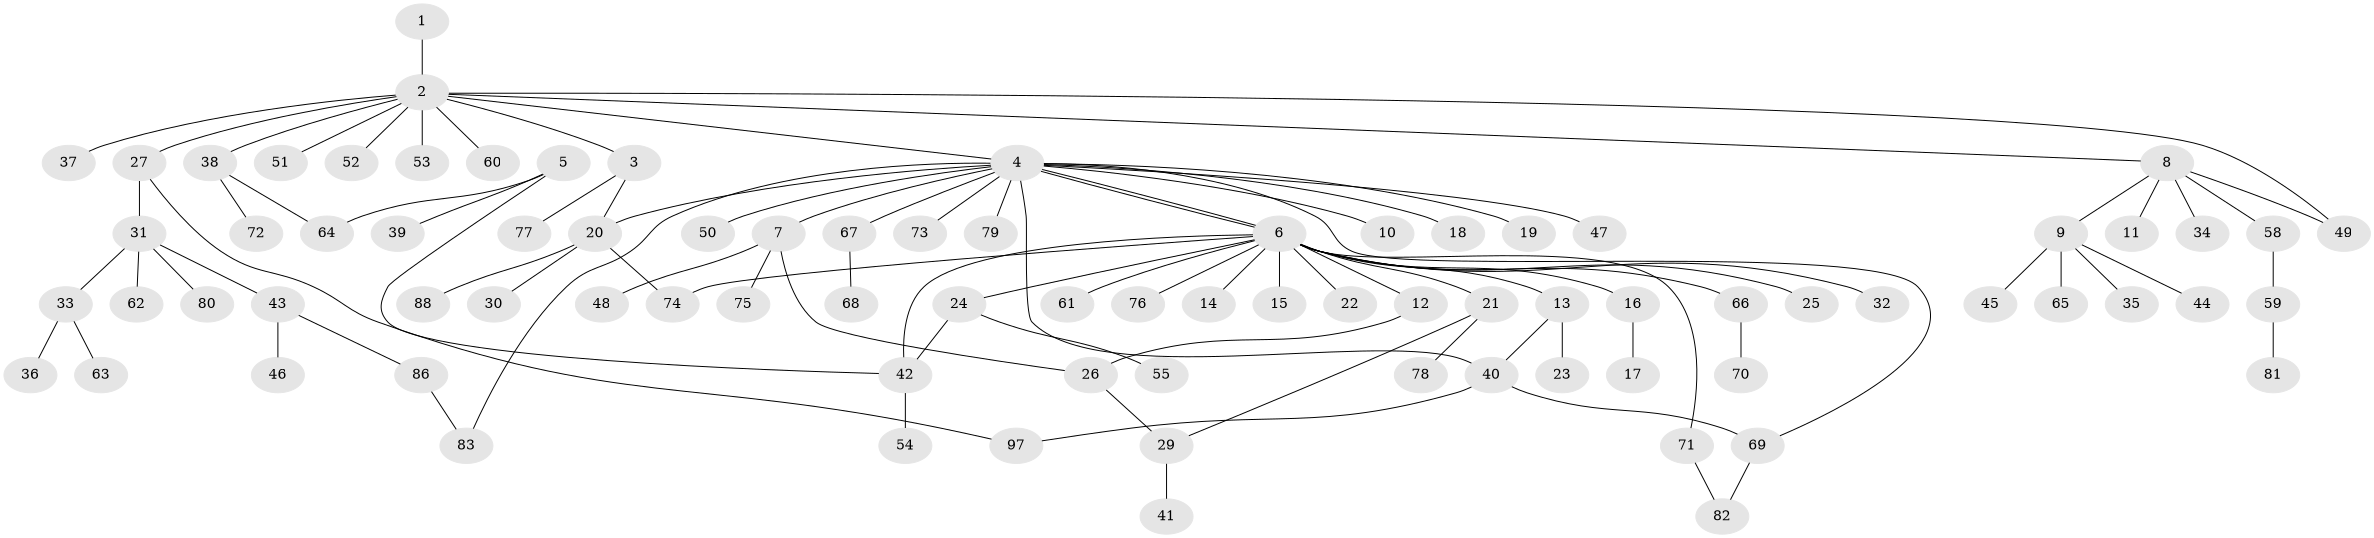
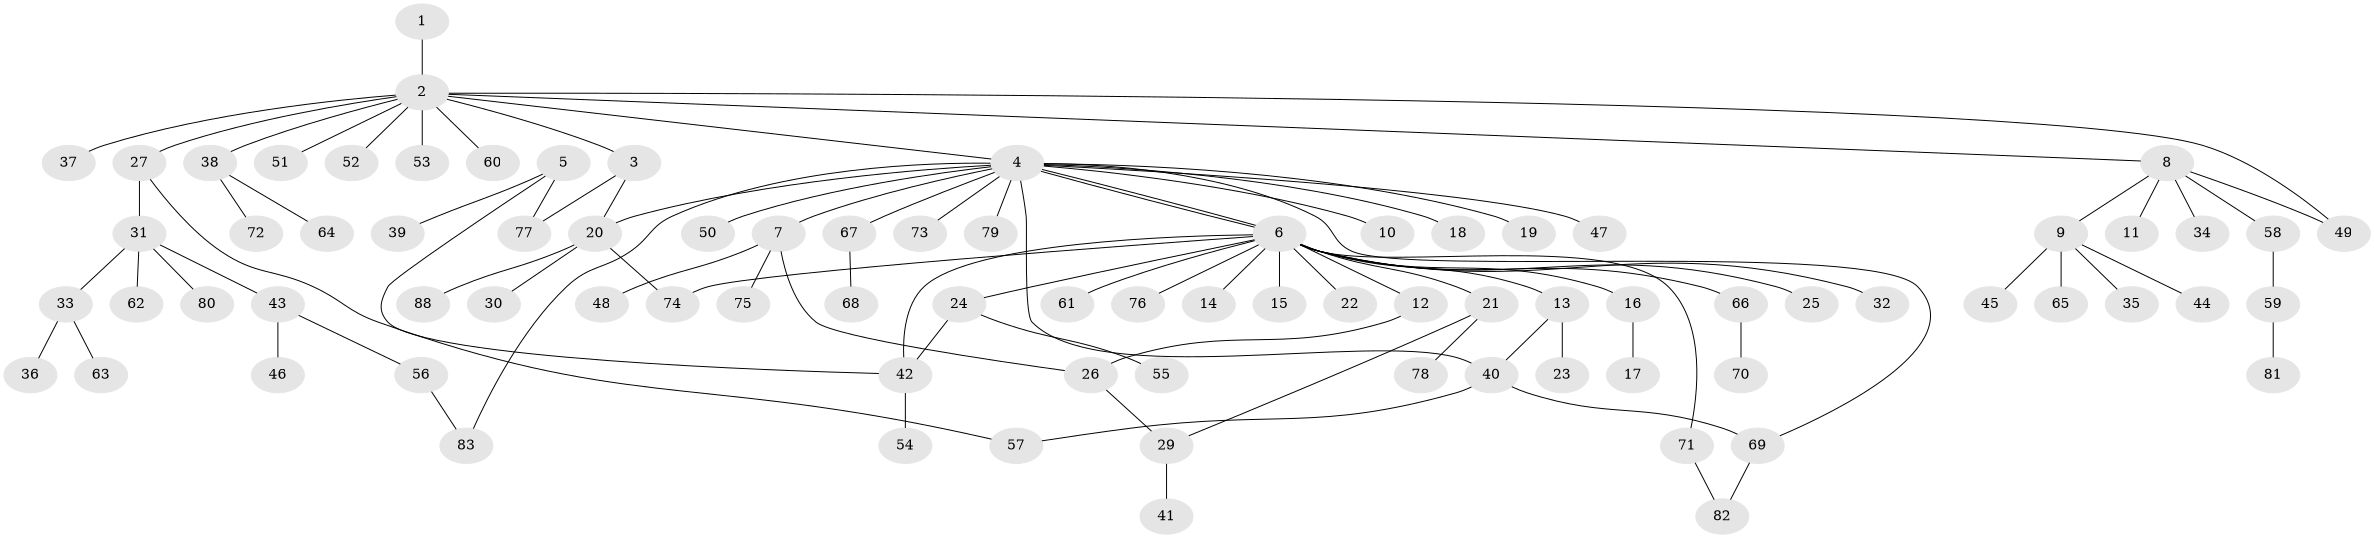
edge "5" -- "64": now "5" -- "77"
node "86": label "86" -> "56"
node "97": label "97" -> "57"
